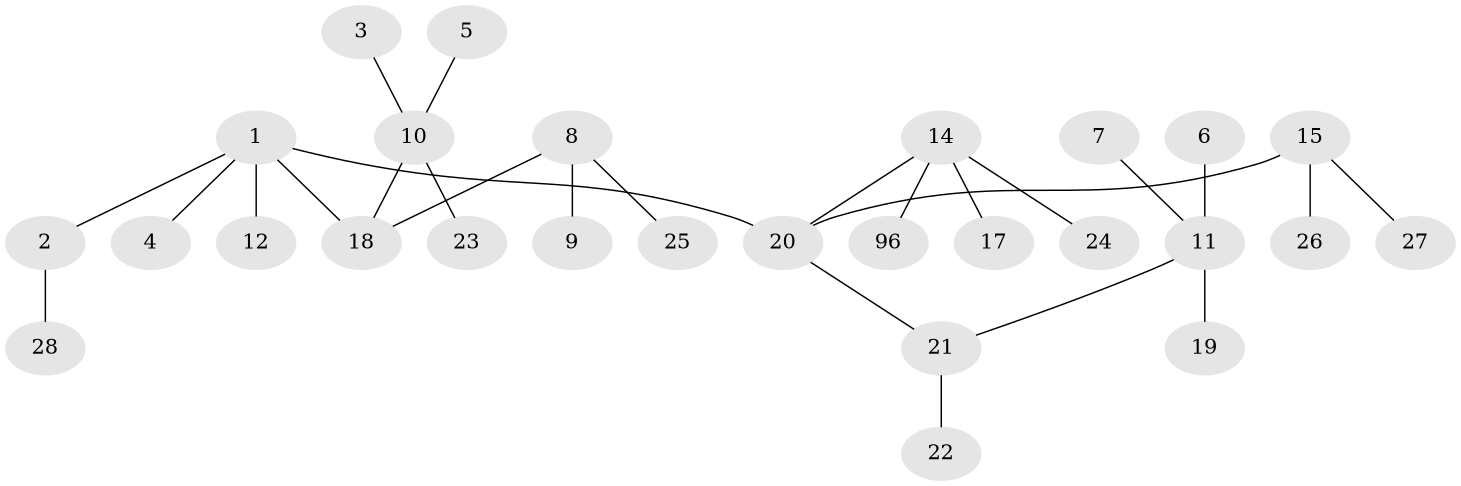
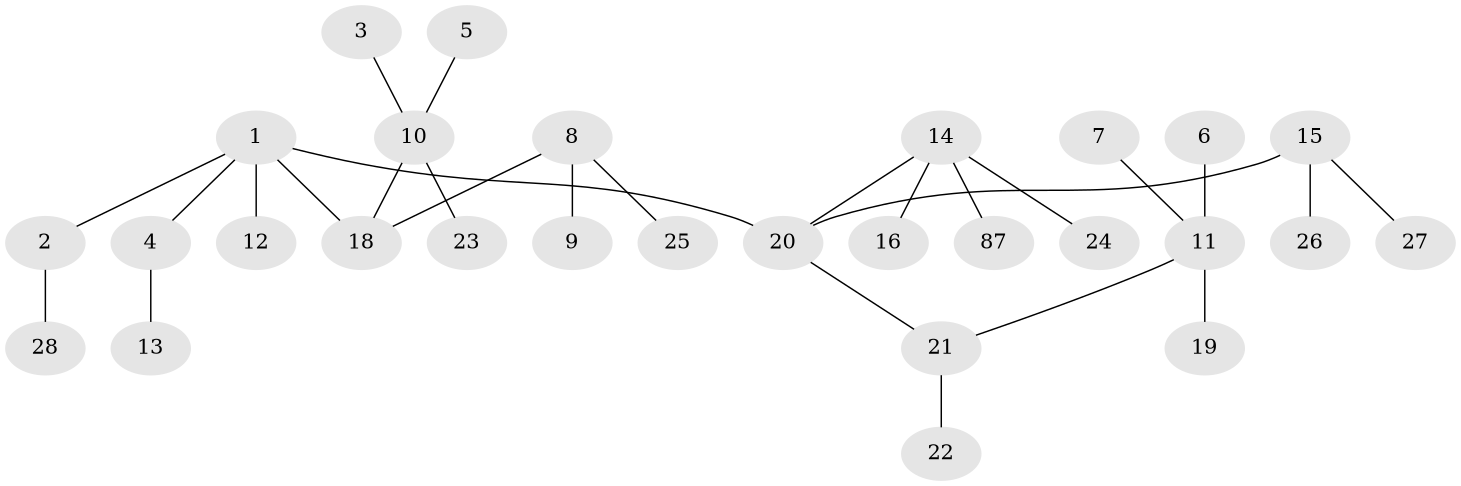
node "96": label "96" -> "16"
node "17": label "17" -> "87"
node "13": added
